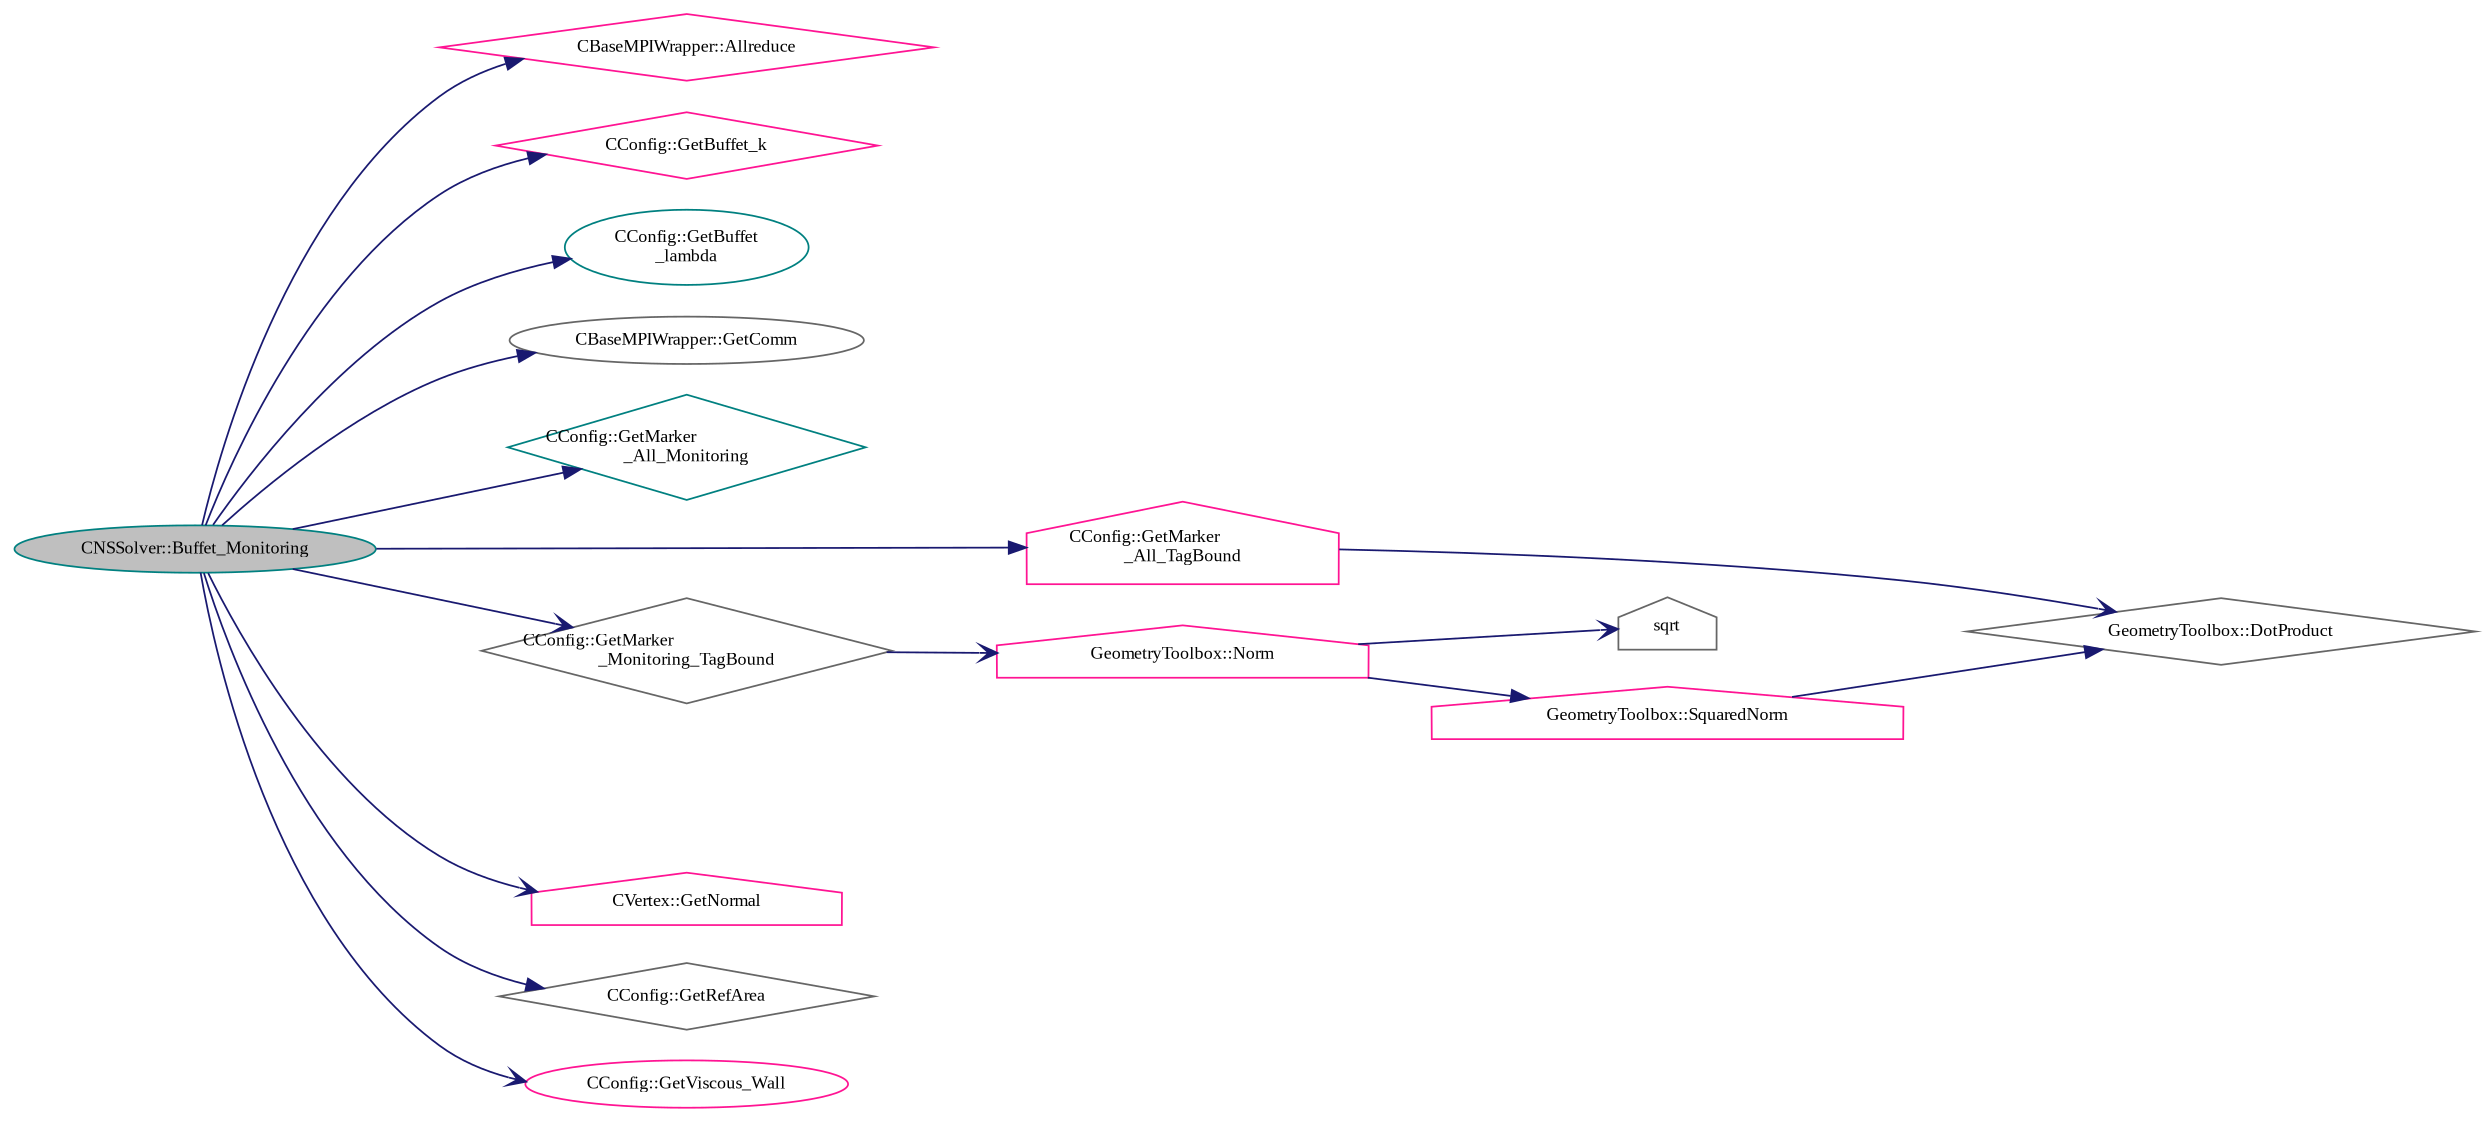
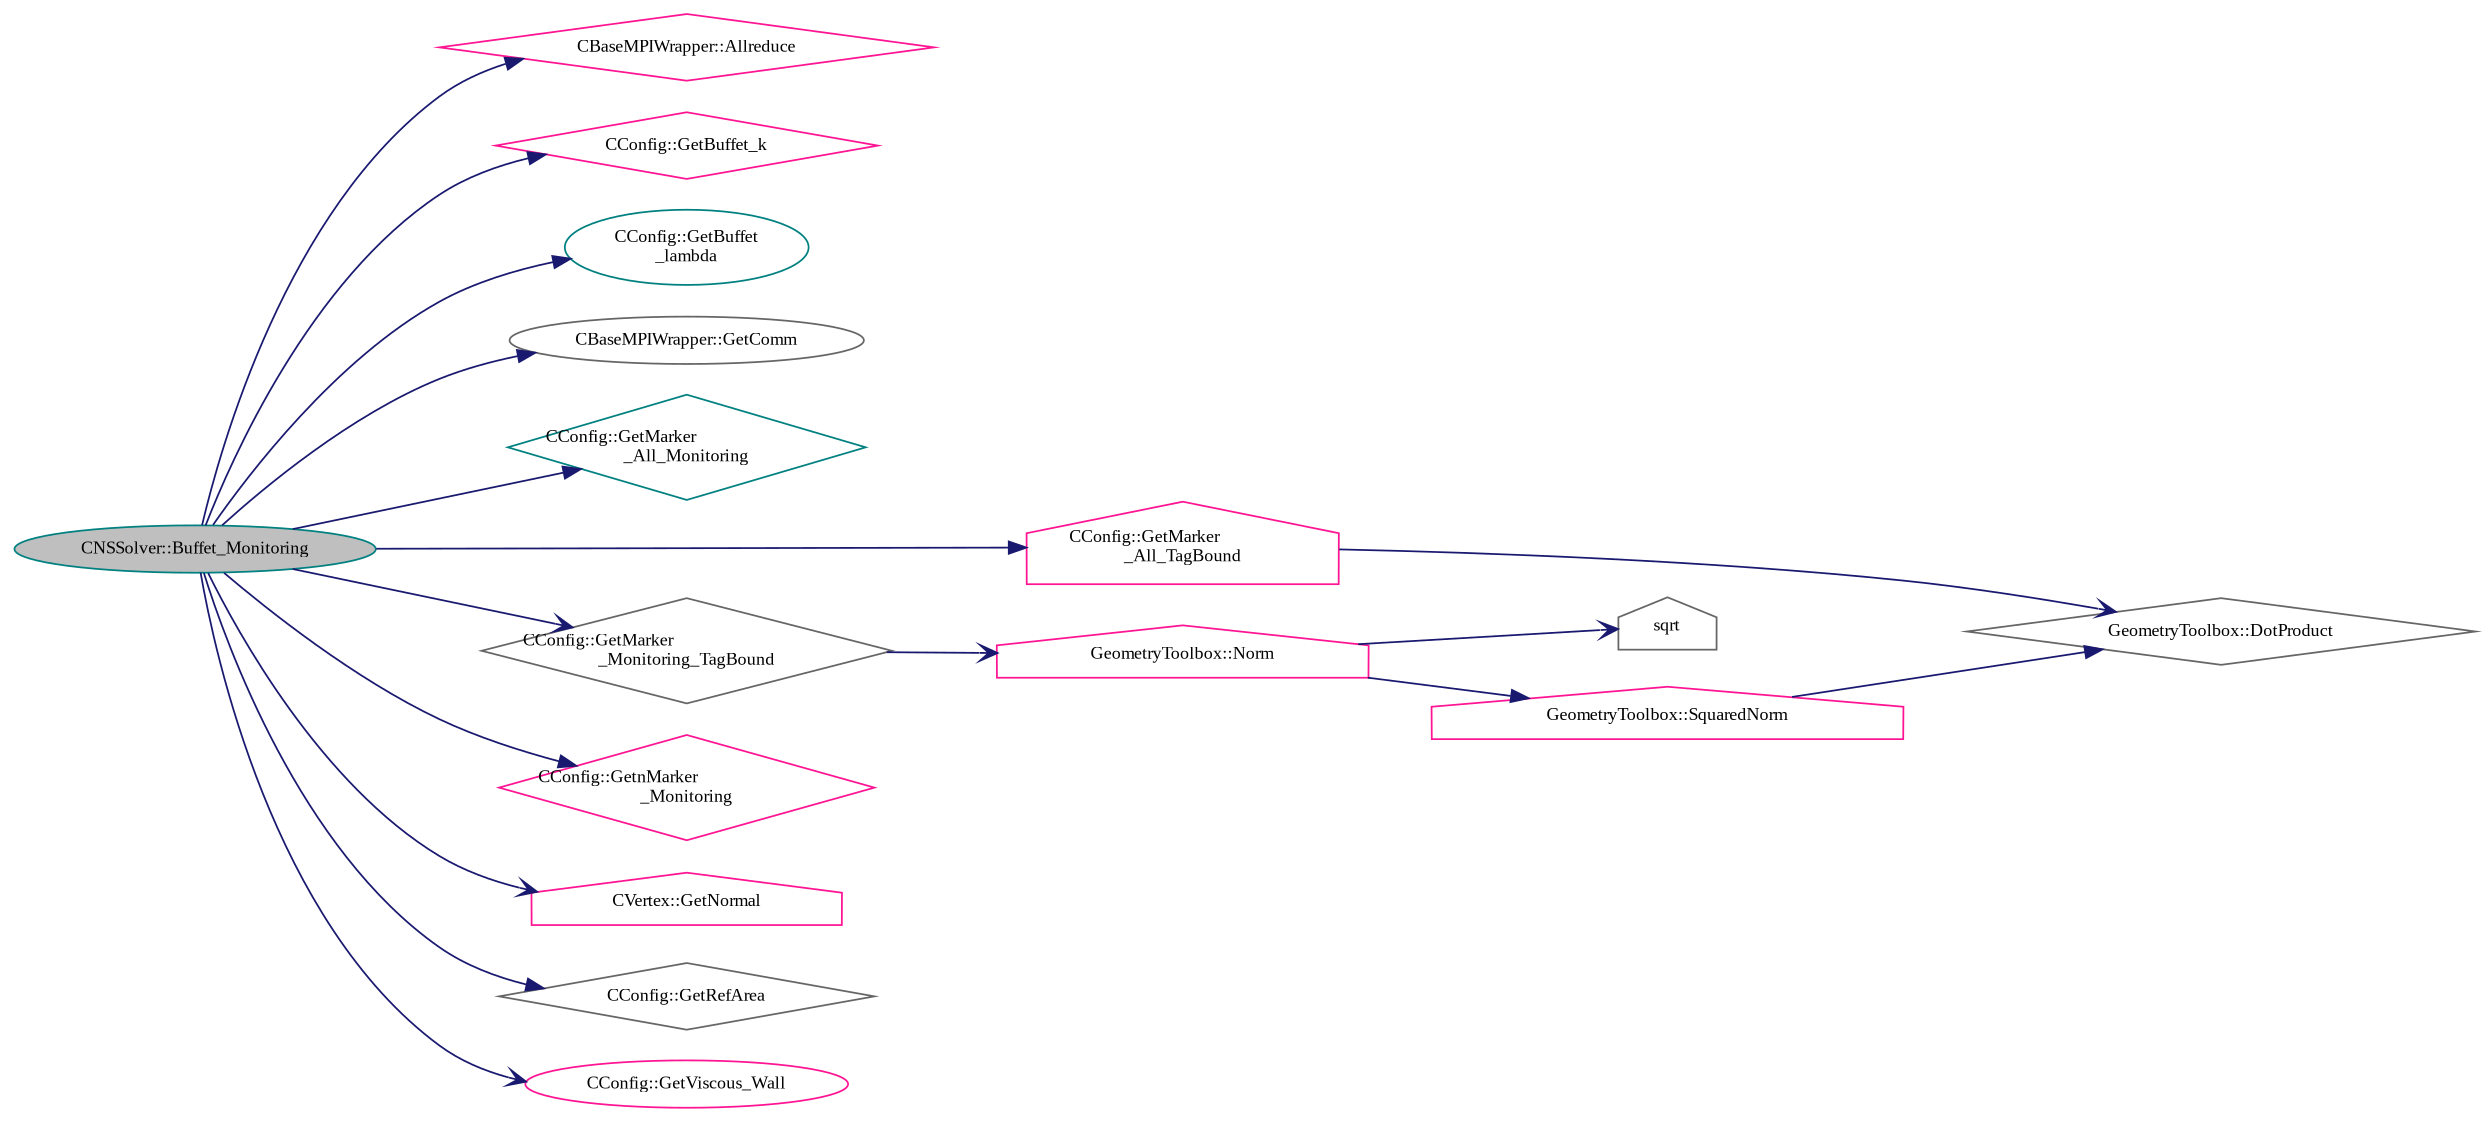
node "CConfig::GetnMarker _Monitoring": added
